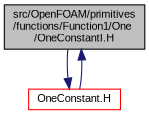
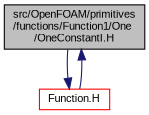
node "OneConstant.H": label "OneConstant.H" -> "Function.H"
